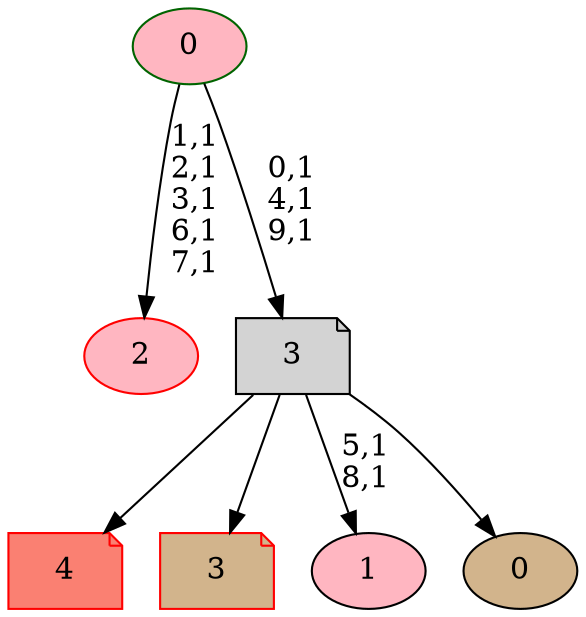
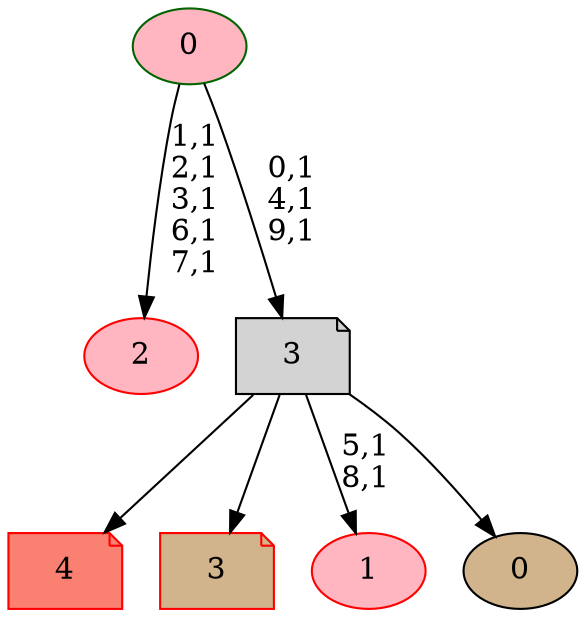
node "1": color black -> red
